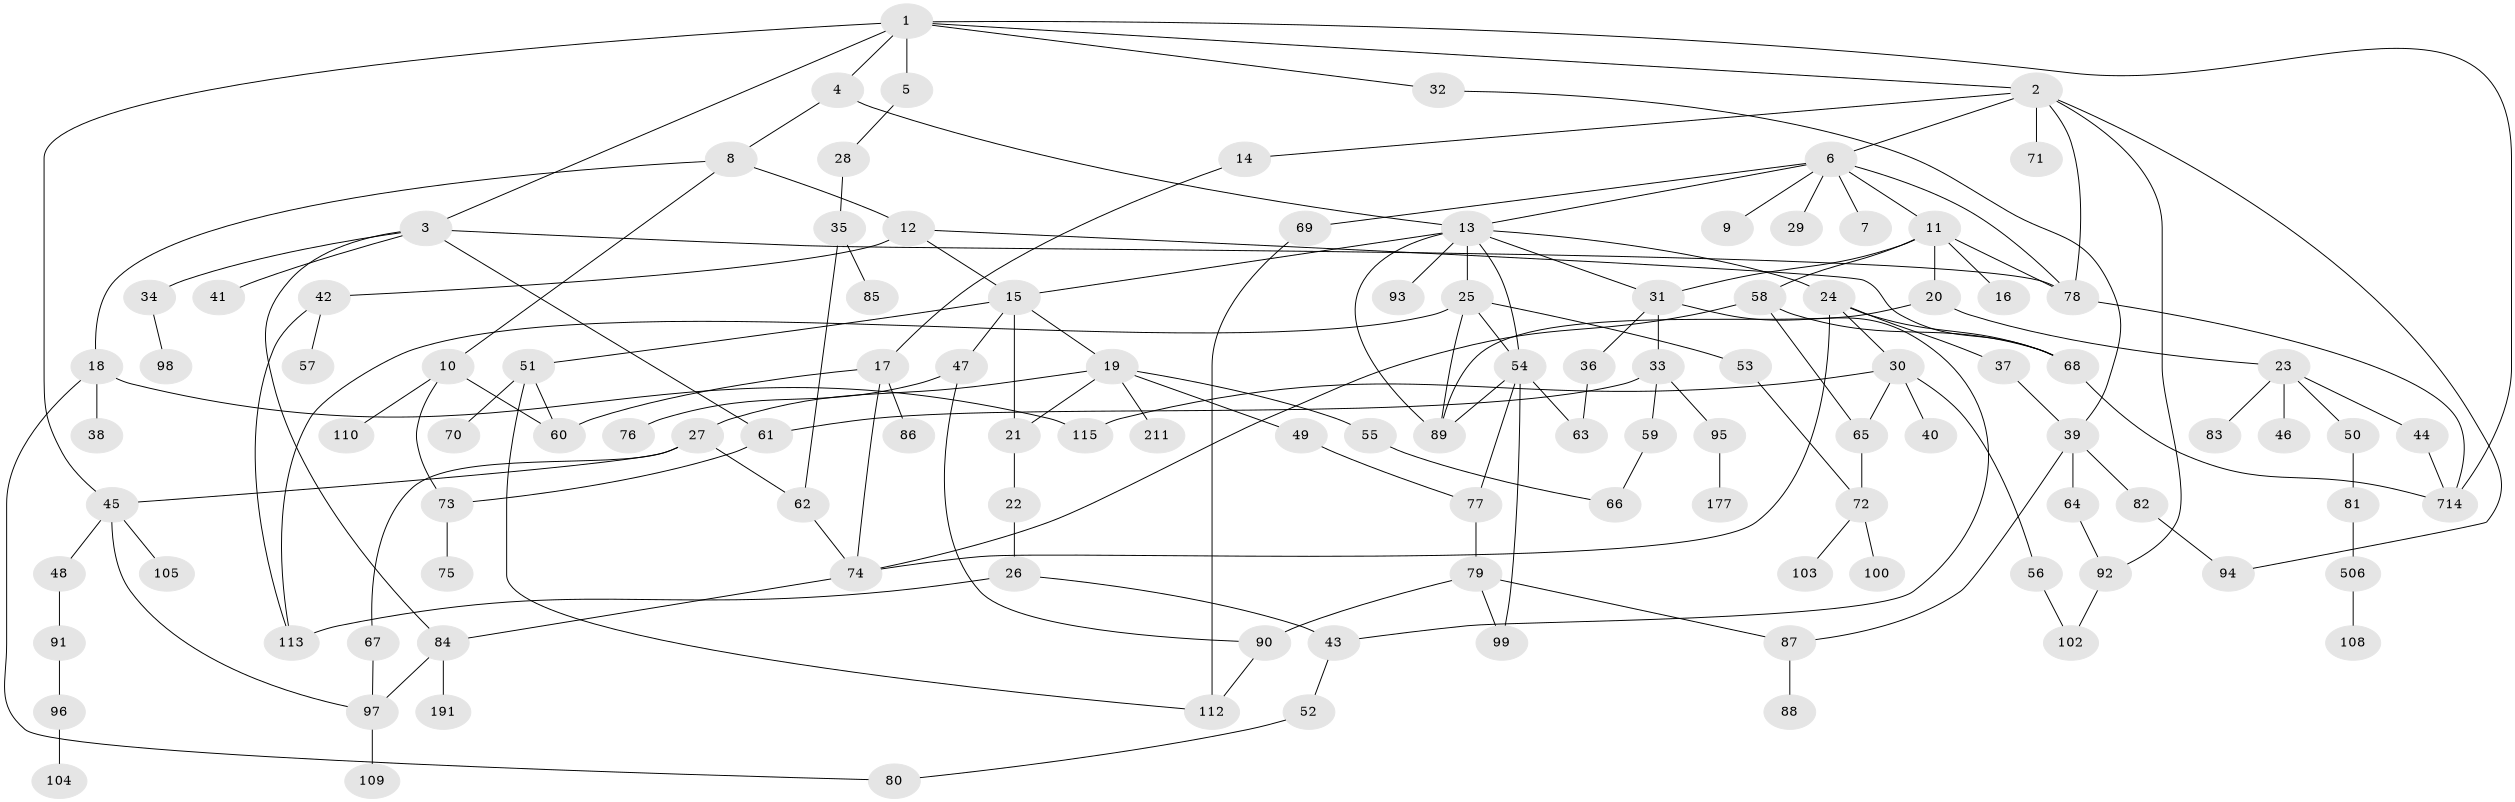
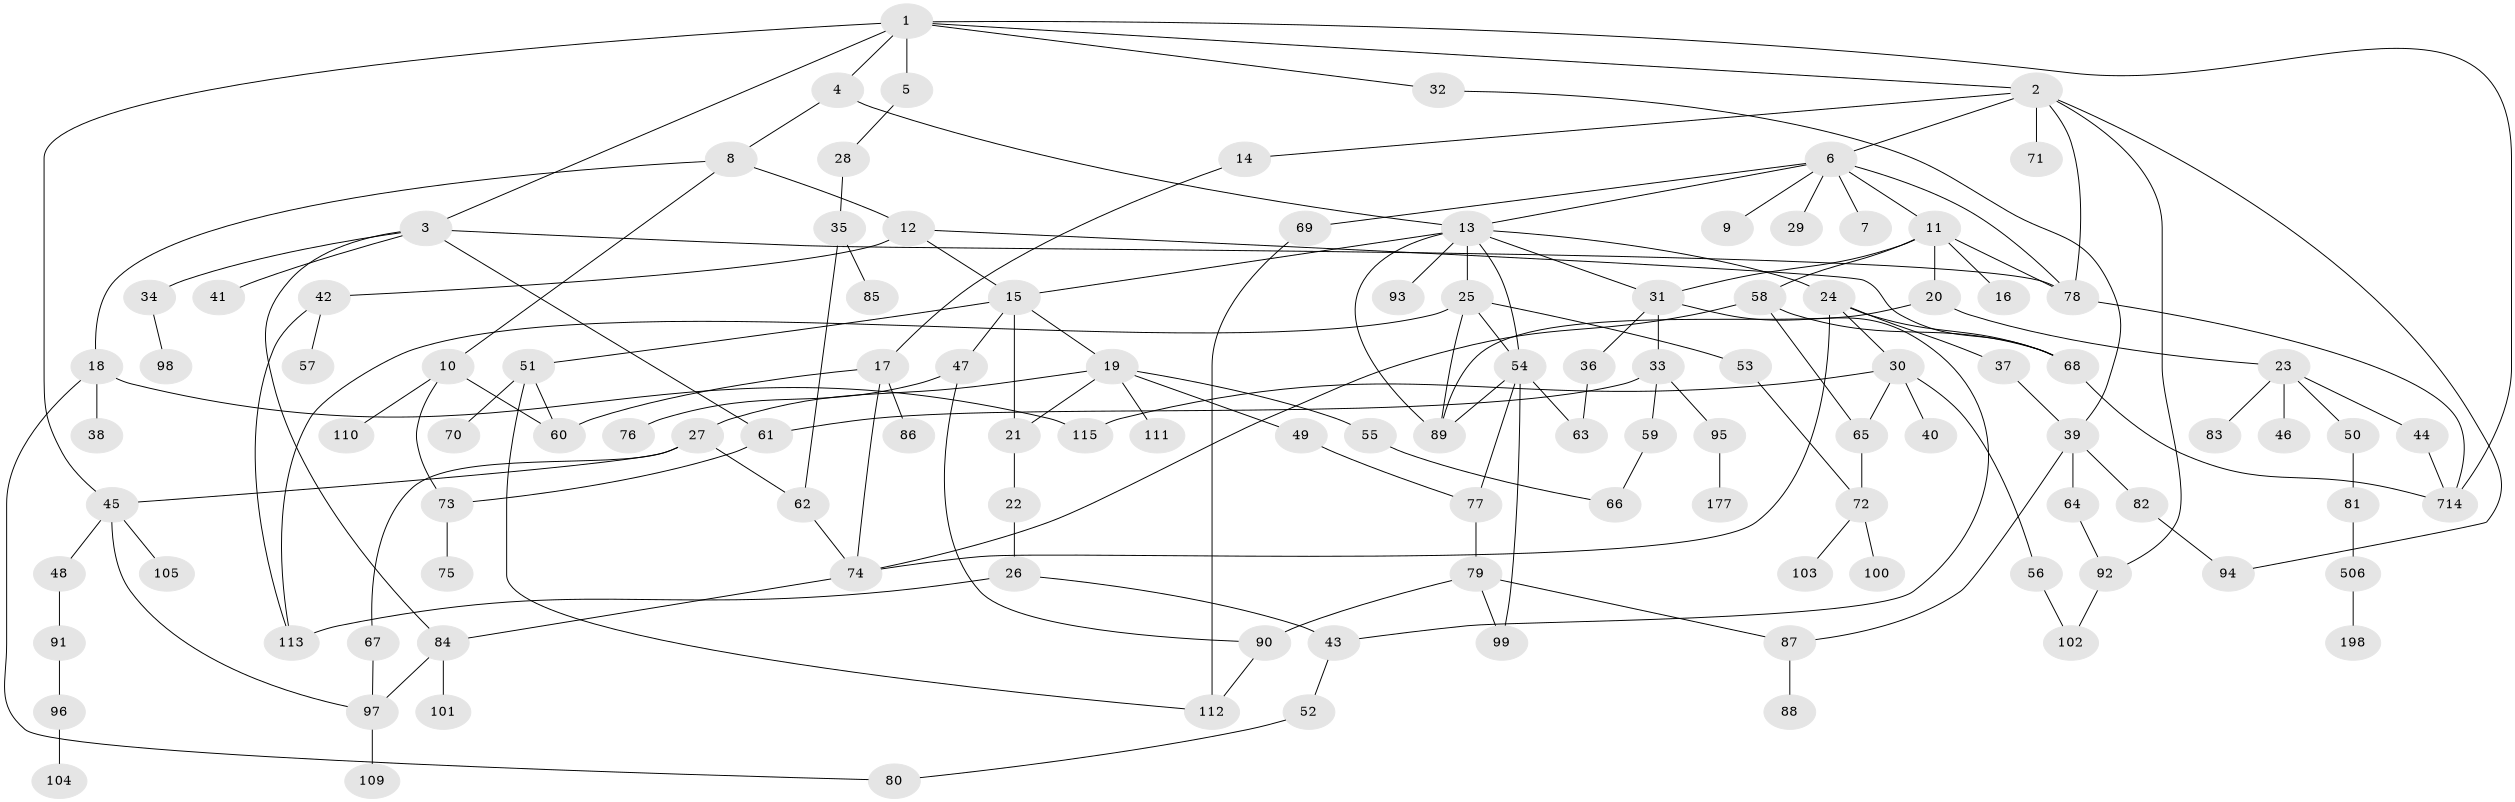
node "211": label "211" -> "111"
node "108": label "108" -> "198"
node "191": label "191" -> "101"
